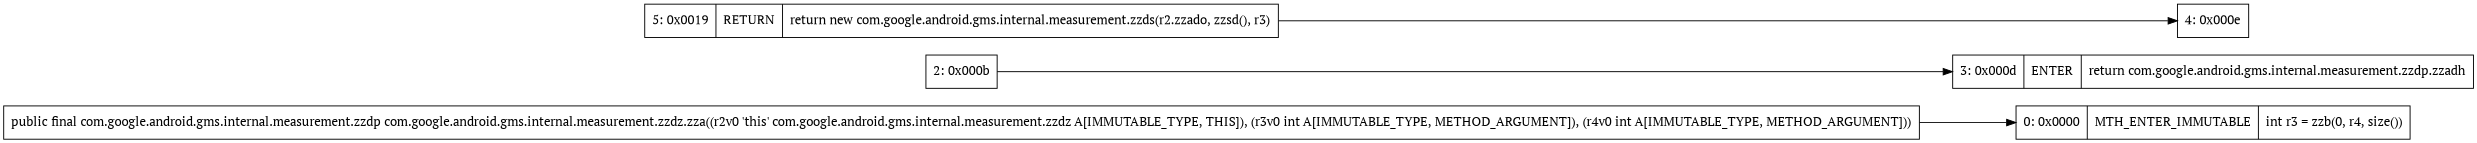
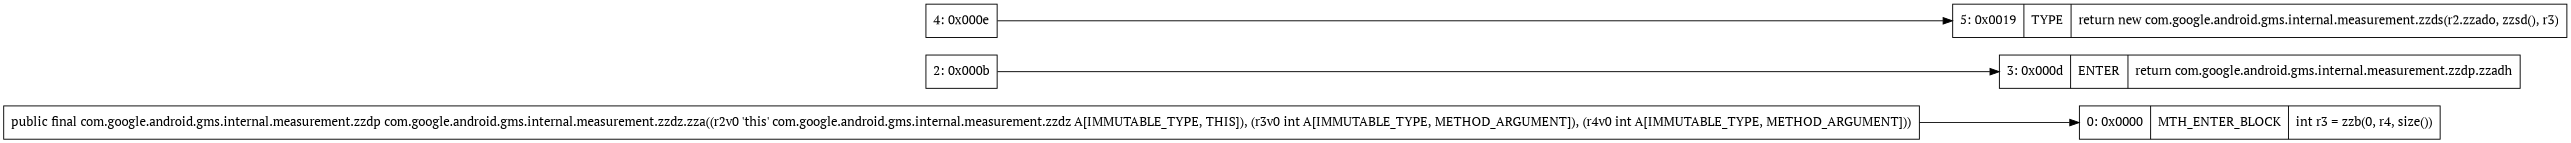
node "5: 0x0019": text "RETURN" -> "TYPE"
edge "5: 0x0019" -> "4: 0x000e": reversed
node "0: 0x0000": text "MTH_ENTER_IMMUTABLE" -> "MTH_ENTER_BLOCK"
